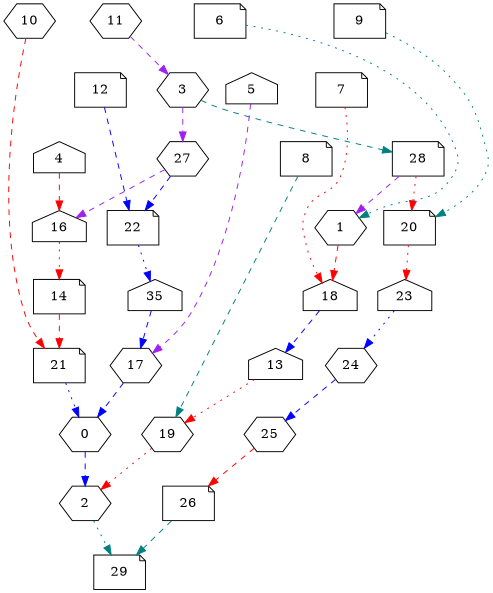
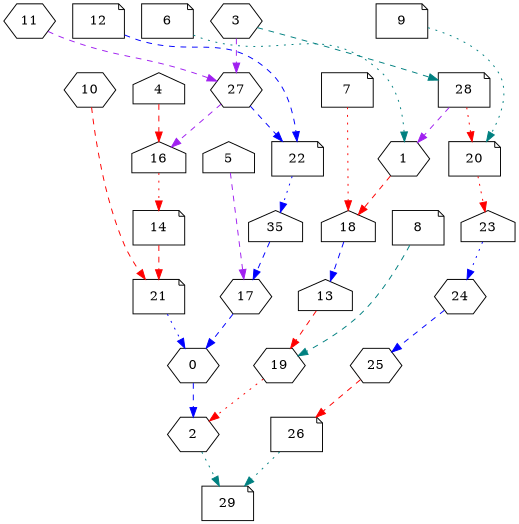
edge "11" -> "3": now "11" -> "27"
edge "13" -> "19": style dotted -> dashed
edge "26" -> "29": style dashed -> dotted
